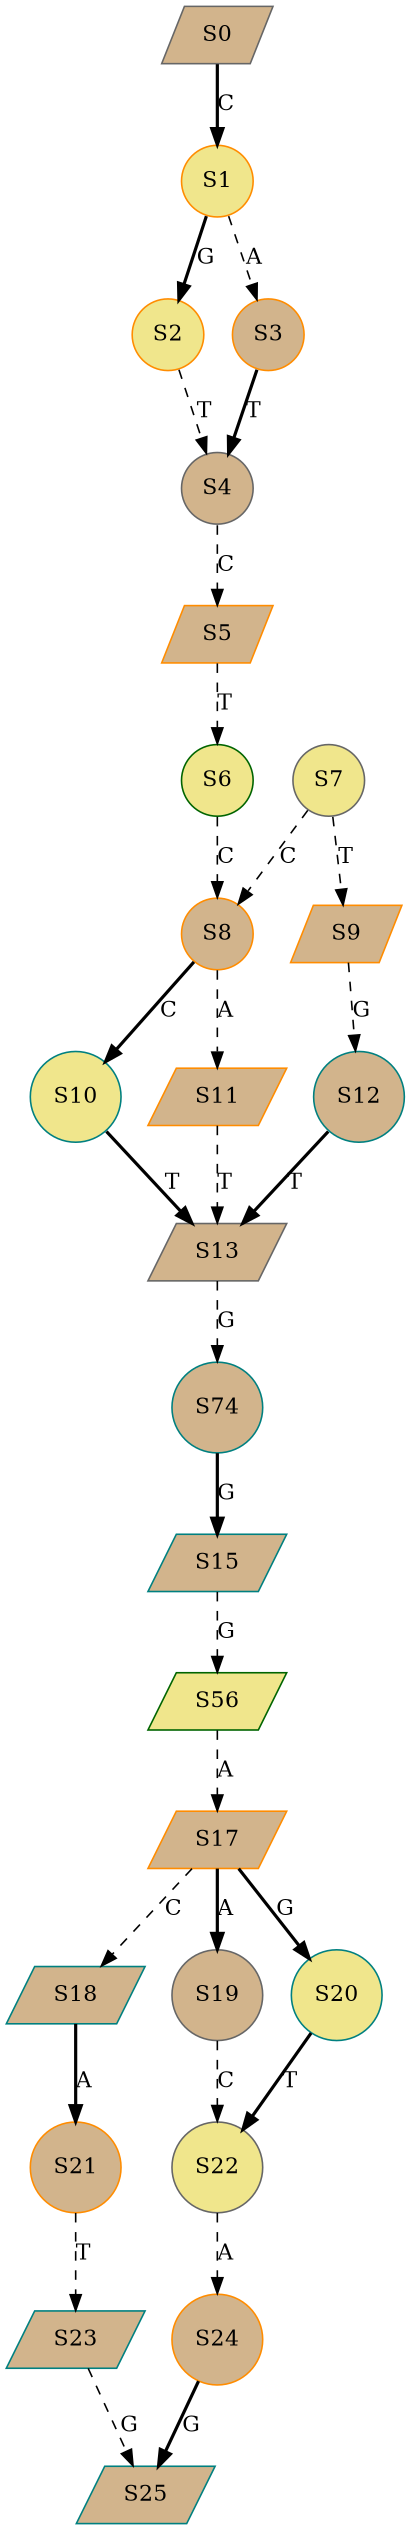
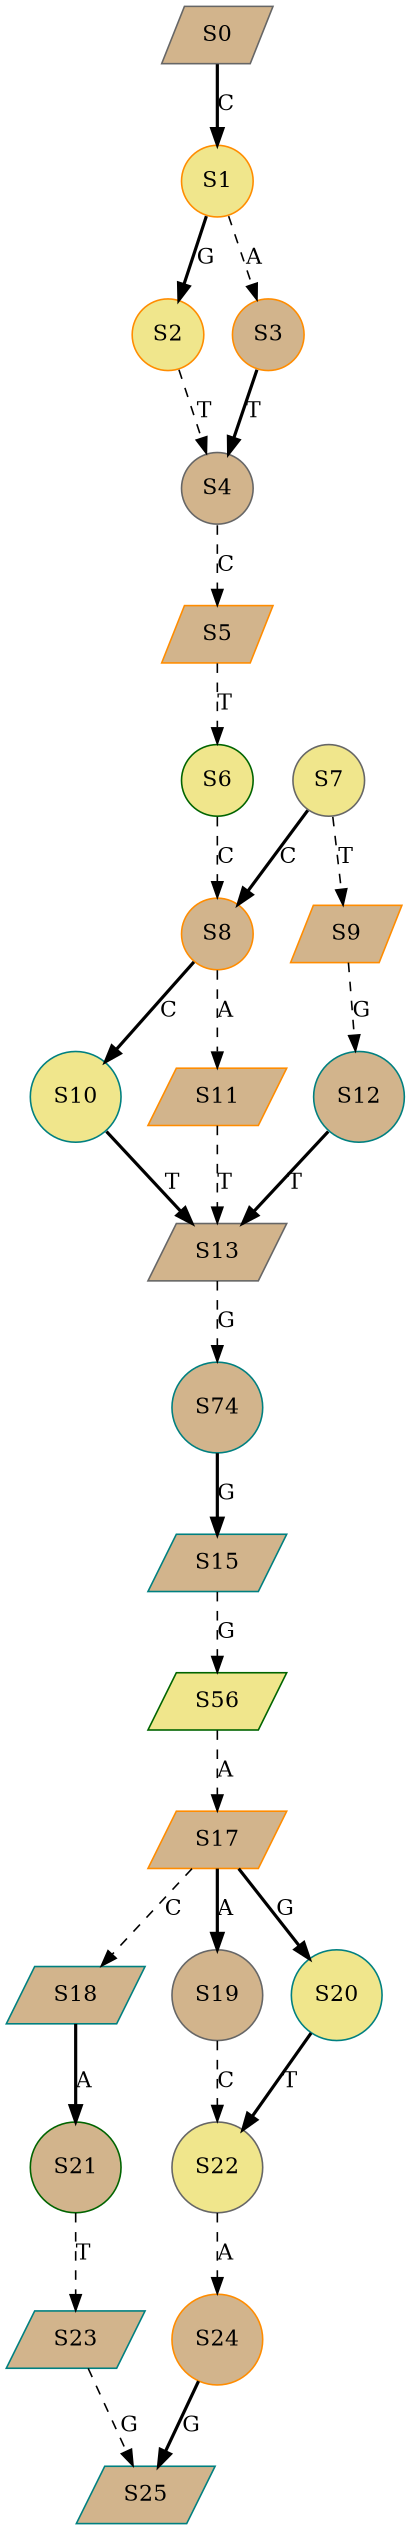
edge "S7" -> "S8": style dashed -> bold
node "S21": color darkorange -> darkgreen
